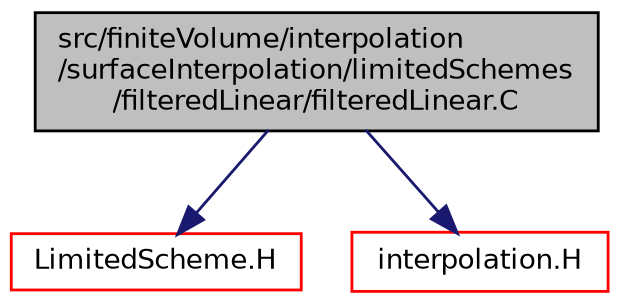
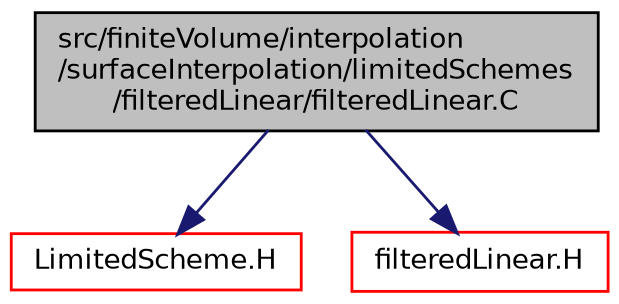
node "interpolation.H": label "interpolation.H" -> "filteredLinear.H"
